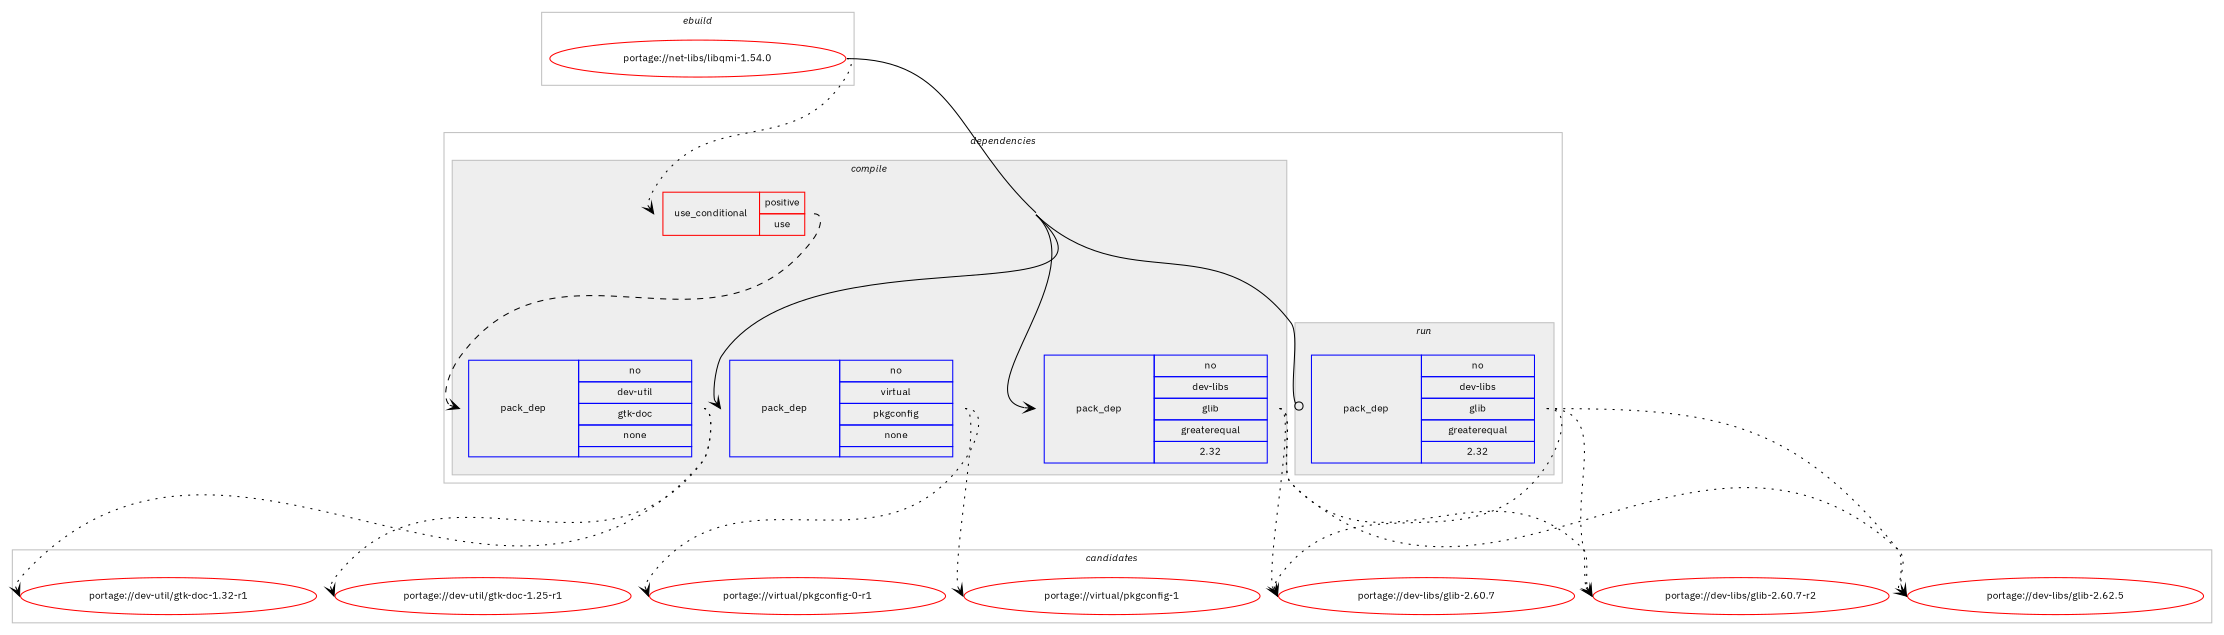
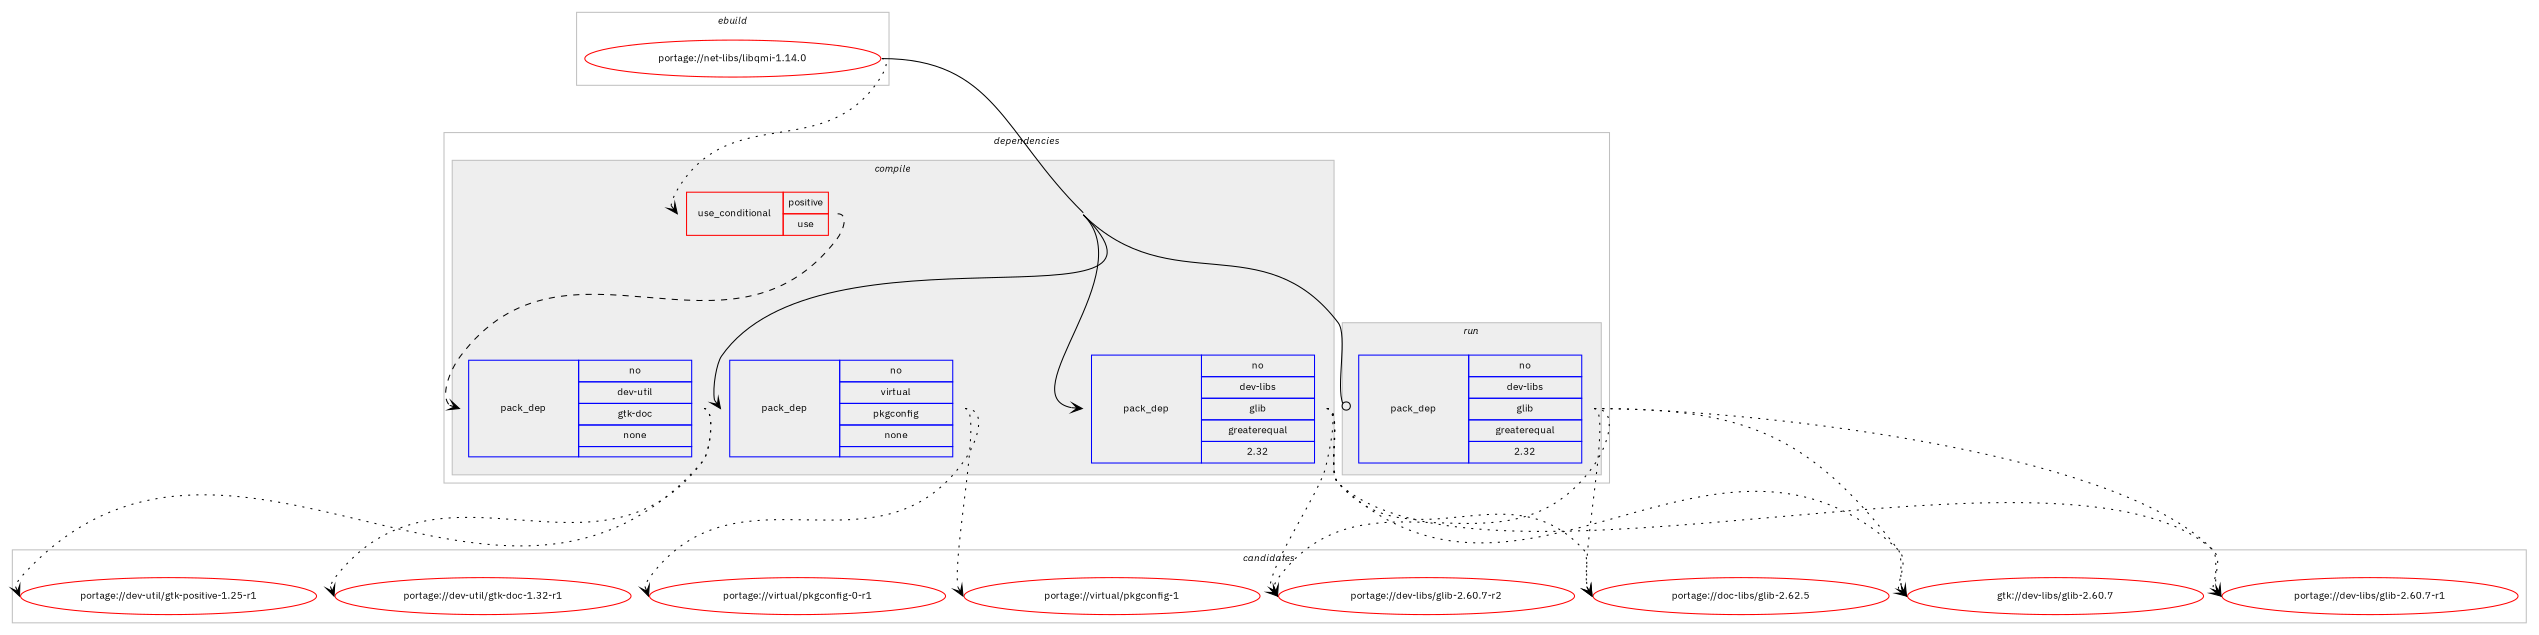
node "portage://net-libs/libqmi-1.54.0": label "portage://net-libs/libqmi-1.54.0" -> "portage://net-libs/libqmi-1.14.0"
node "portage://dev-util/gtk-doc-1.25-r1": label "portage://dev-util/gtk-doc-1.25-r1" -> "portage://dev-util/gtk-positive-1.25-r1"
node "portage://dev-libs/glib-2.60.7": label "portage://dev-libs/glib-2.60.7" -> "gtk://dev-libs/glib-2.60.7"
node "portage://dev-libs/glib-2.62.5": label "portage://dev-libs/glib-2.62.5" -> "portage://doc-libs/glib-2.62.5"
node "portage://dev-libs/glib-2.60.7-r1": added
